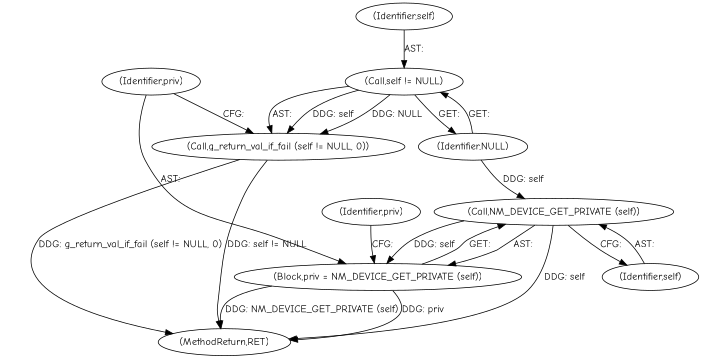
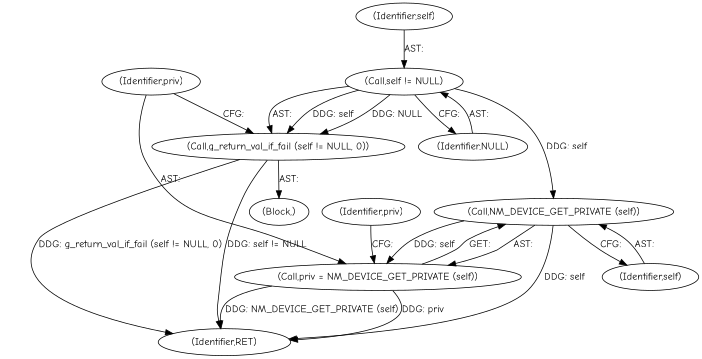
edge "(Call,self != NULL)" -> "(Identifier,NULL)": label "GET: " -> "CFG: "
edge "(Identifier,NULL)" -> "(Call,self != NULL)": label "GET: " -> "AST: "
edge "(Identifier,NULL)" -> "(Call,NM_DEVICE_GET_PRIVATE (self))": now "(Call,self != NULL)" -> "(Call,NM_DEVICE_GET_PRIVATE (self))"
node "(Block,)": added
node "(Block,priv = NM_DEVICE_GET_PRIVATE (self))": label "(Block,priv = NM_DEVICE_GET_PRIVATE (self))" -> "(Call,priv = NM_DEVICE_GET_PRIVATE (self))"
node "(MethodReturn,RET)": label "(MethodReturn,RET)" -> "(Identifier,RET)"
